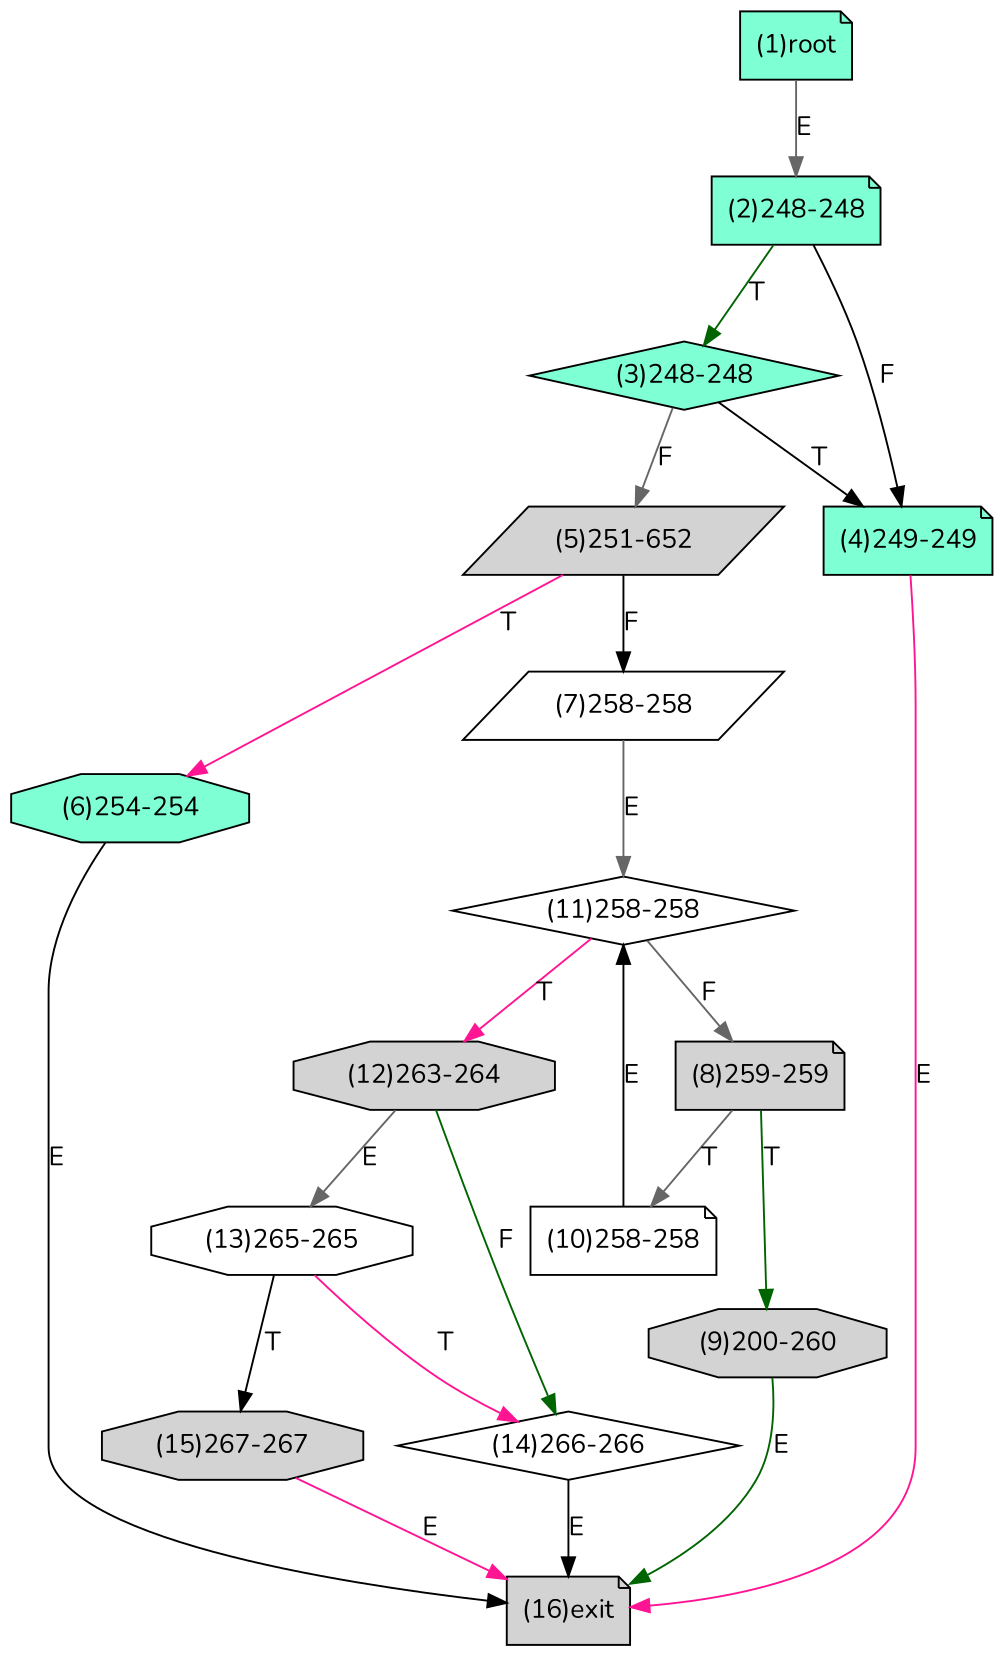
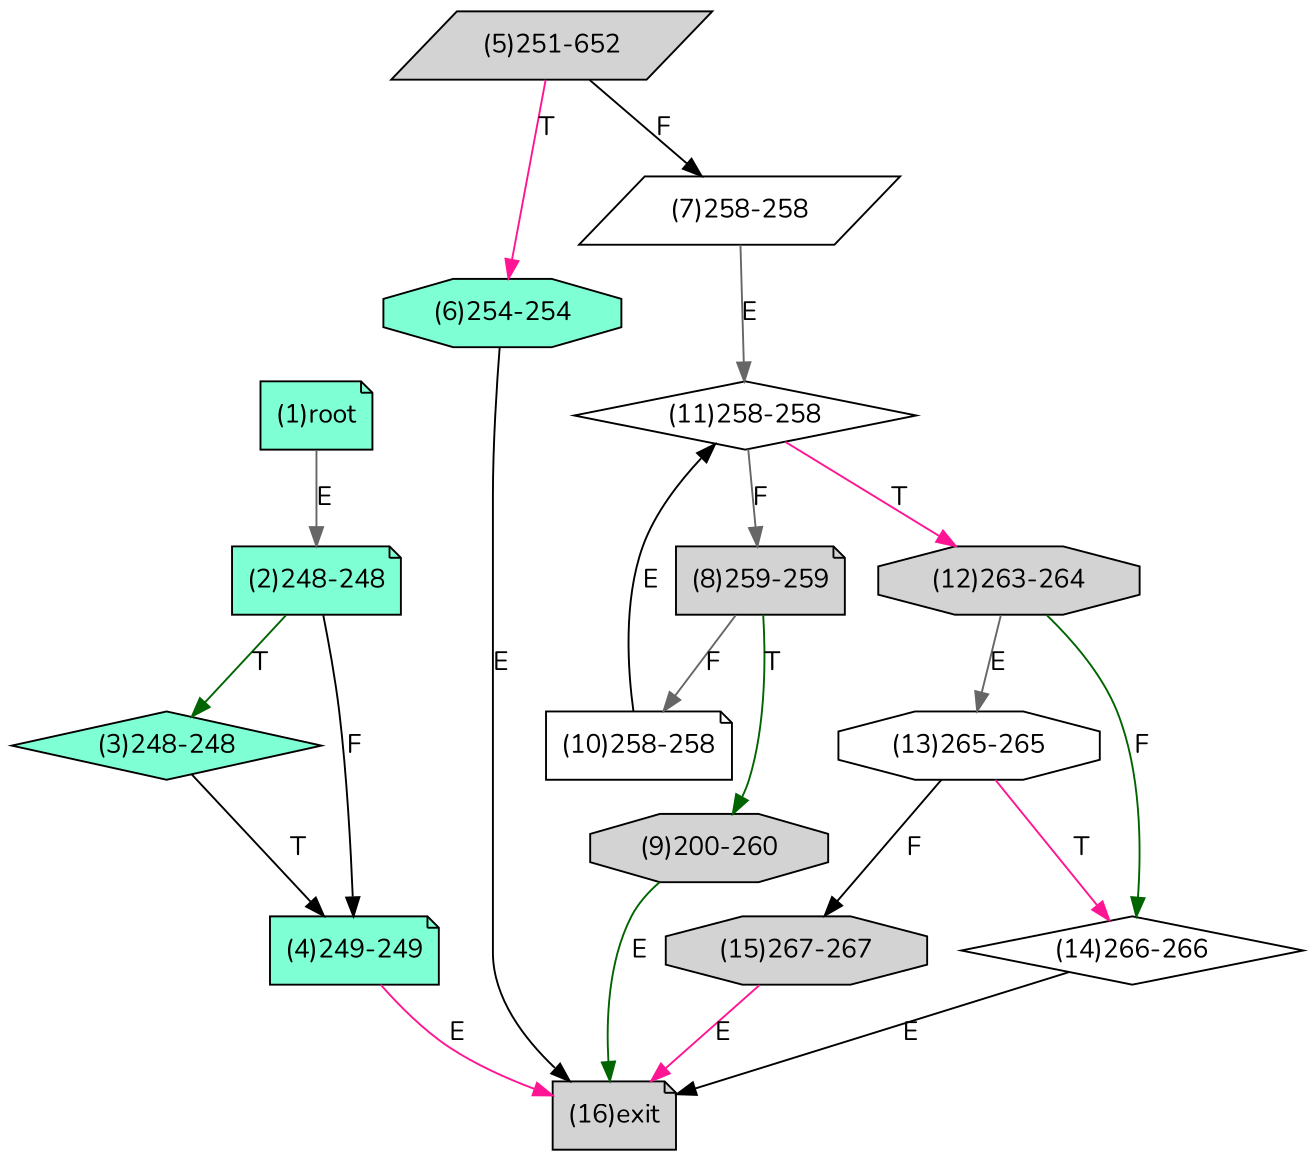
edge "(3)248-248" -> "(5)251-652": removed, label "F"
edge "(8)259-259" -> "(10)258-258": label "T" -> "F"
edge "(13)265-265" -> "(15)267-267": label "T" -> "F"
